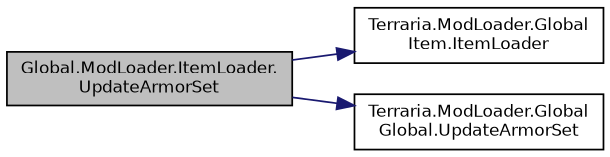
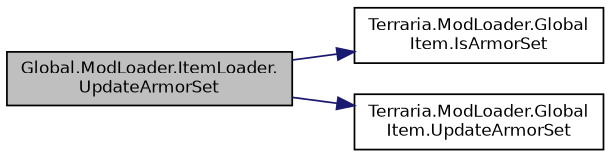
node "Terraria.ModLoader.Global Item.ItemLoader": label "Terraria.ModLoader.Global Item.ItemLoader" -> "Terraria.ModLoader.Global Item.IsArmorSet"
node "Terraria.ModLoader.Global Global.UpdateArmorSet": label "Terraria.ModLoader.Global Global.UpdateArmorSet" -> "Terraria.ModLoader.Global Item.UpdateArmorSet"
